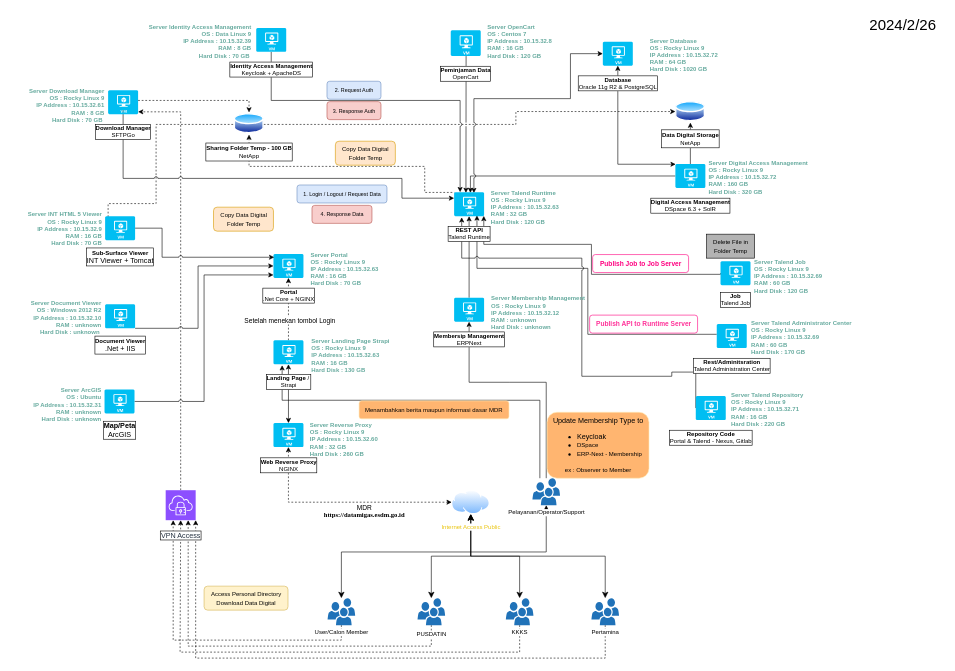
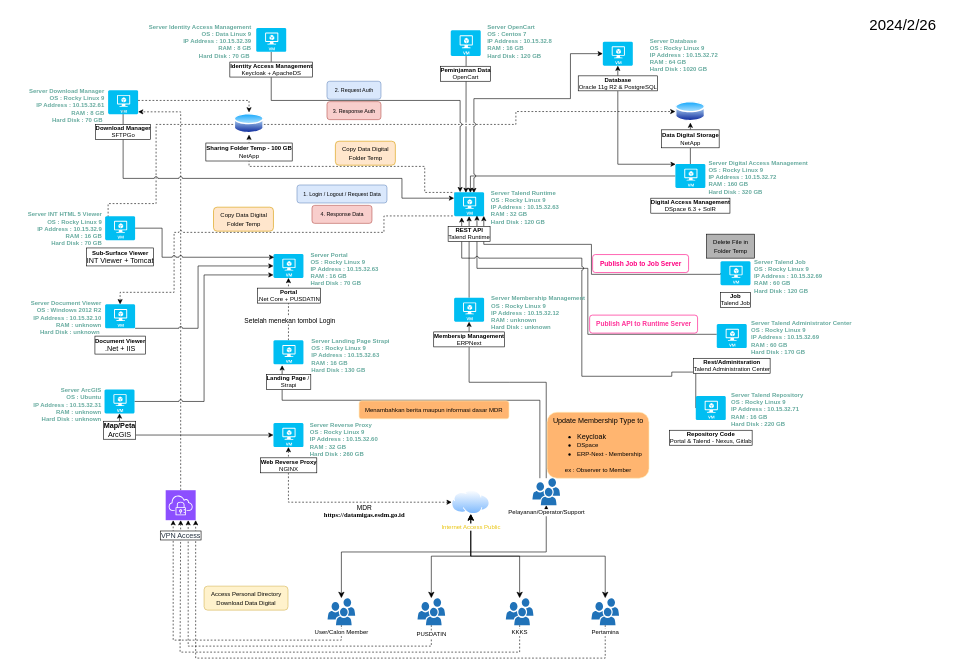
edge "REST APITalend Runtime" -> "Document Viewer .Net + IIS": added
node "Portal.Net Core + NGINX": label "Portal.Net Core + NGINX" -> "Portal.Net Core + PUSDATIN"
edge "Landing Page / Strapi" -- "Web Reverse Proxy NGINX": now "Map/Peta ArcGIS" -- "Web Reverse Proxy NGINX"
